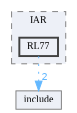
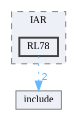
node "RL77": label "RL77" -> "RL78"
